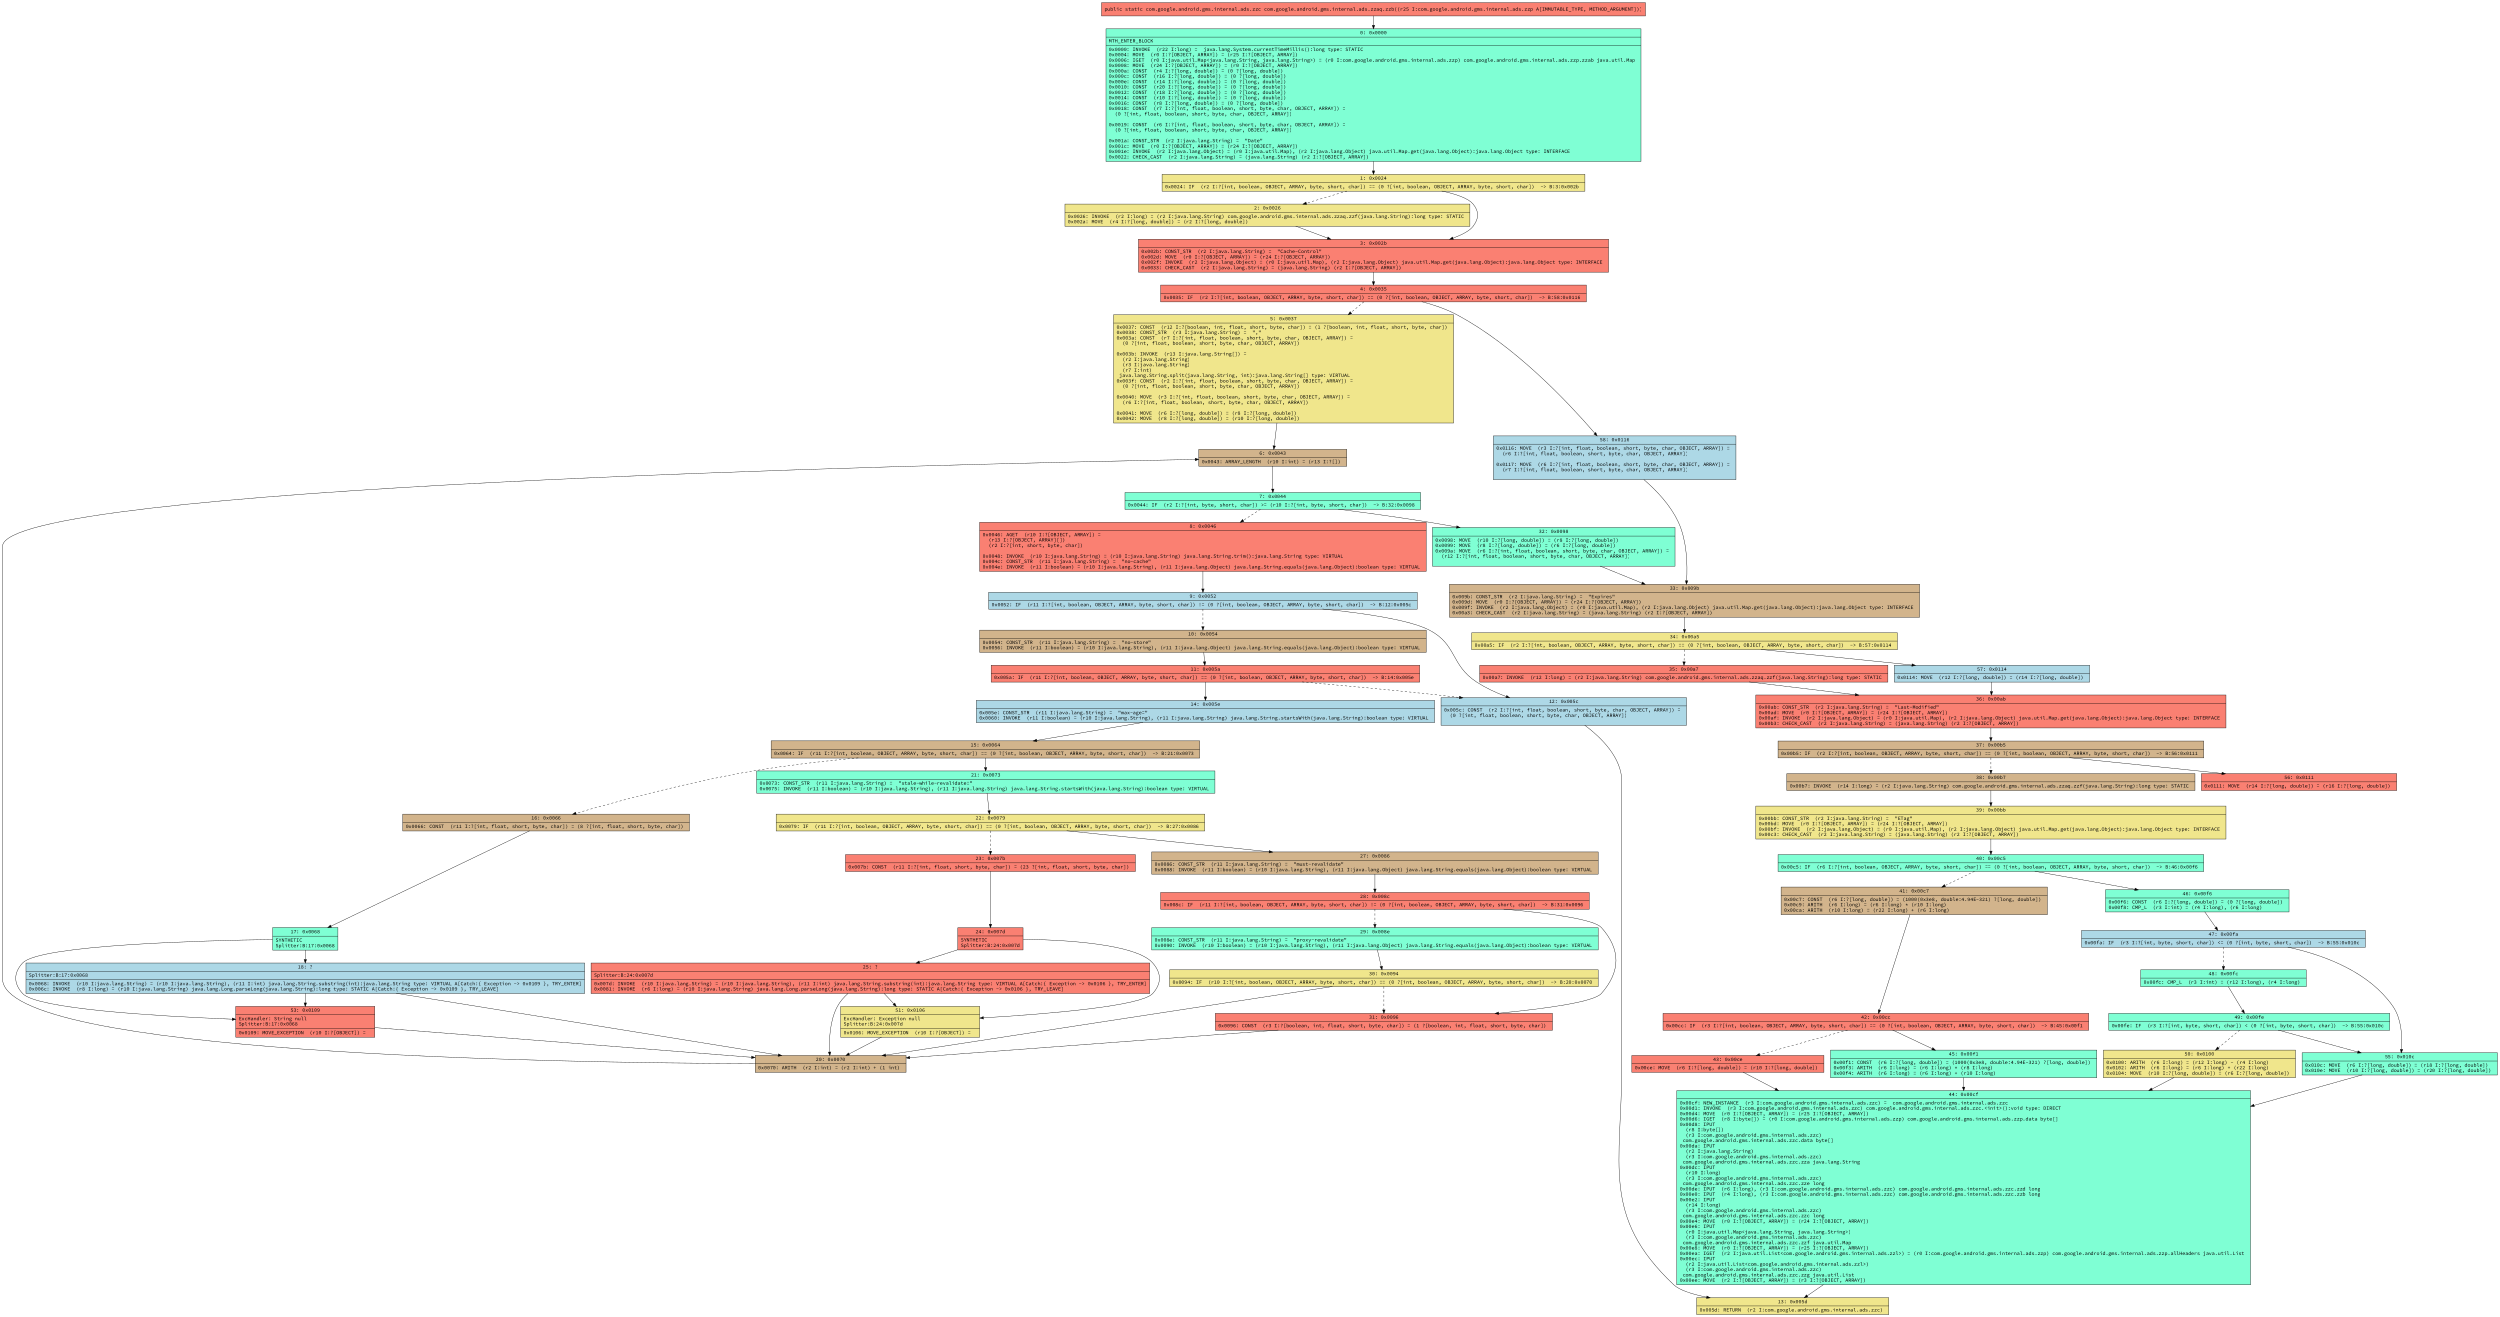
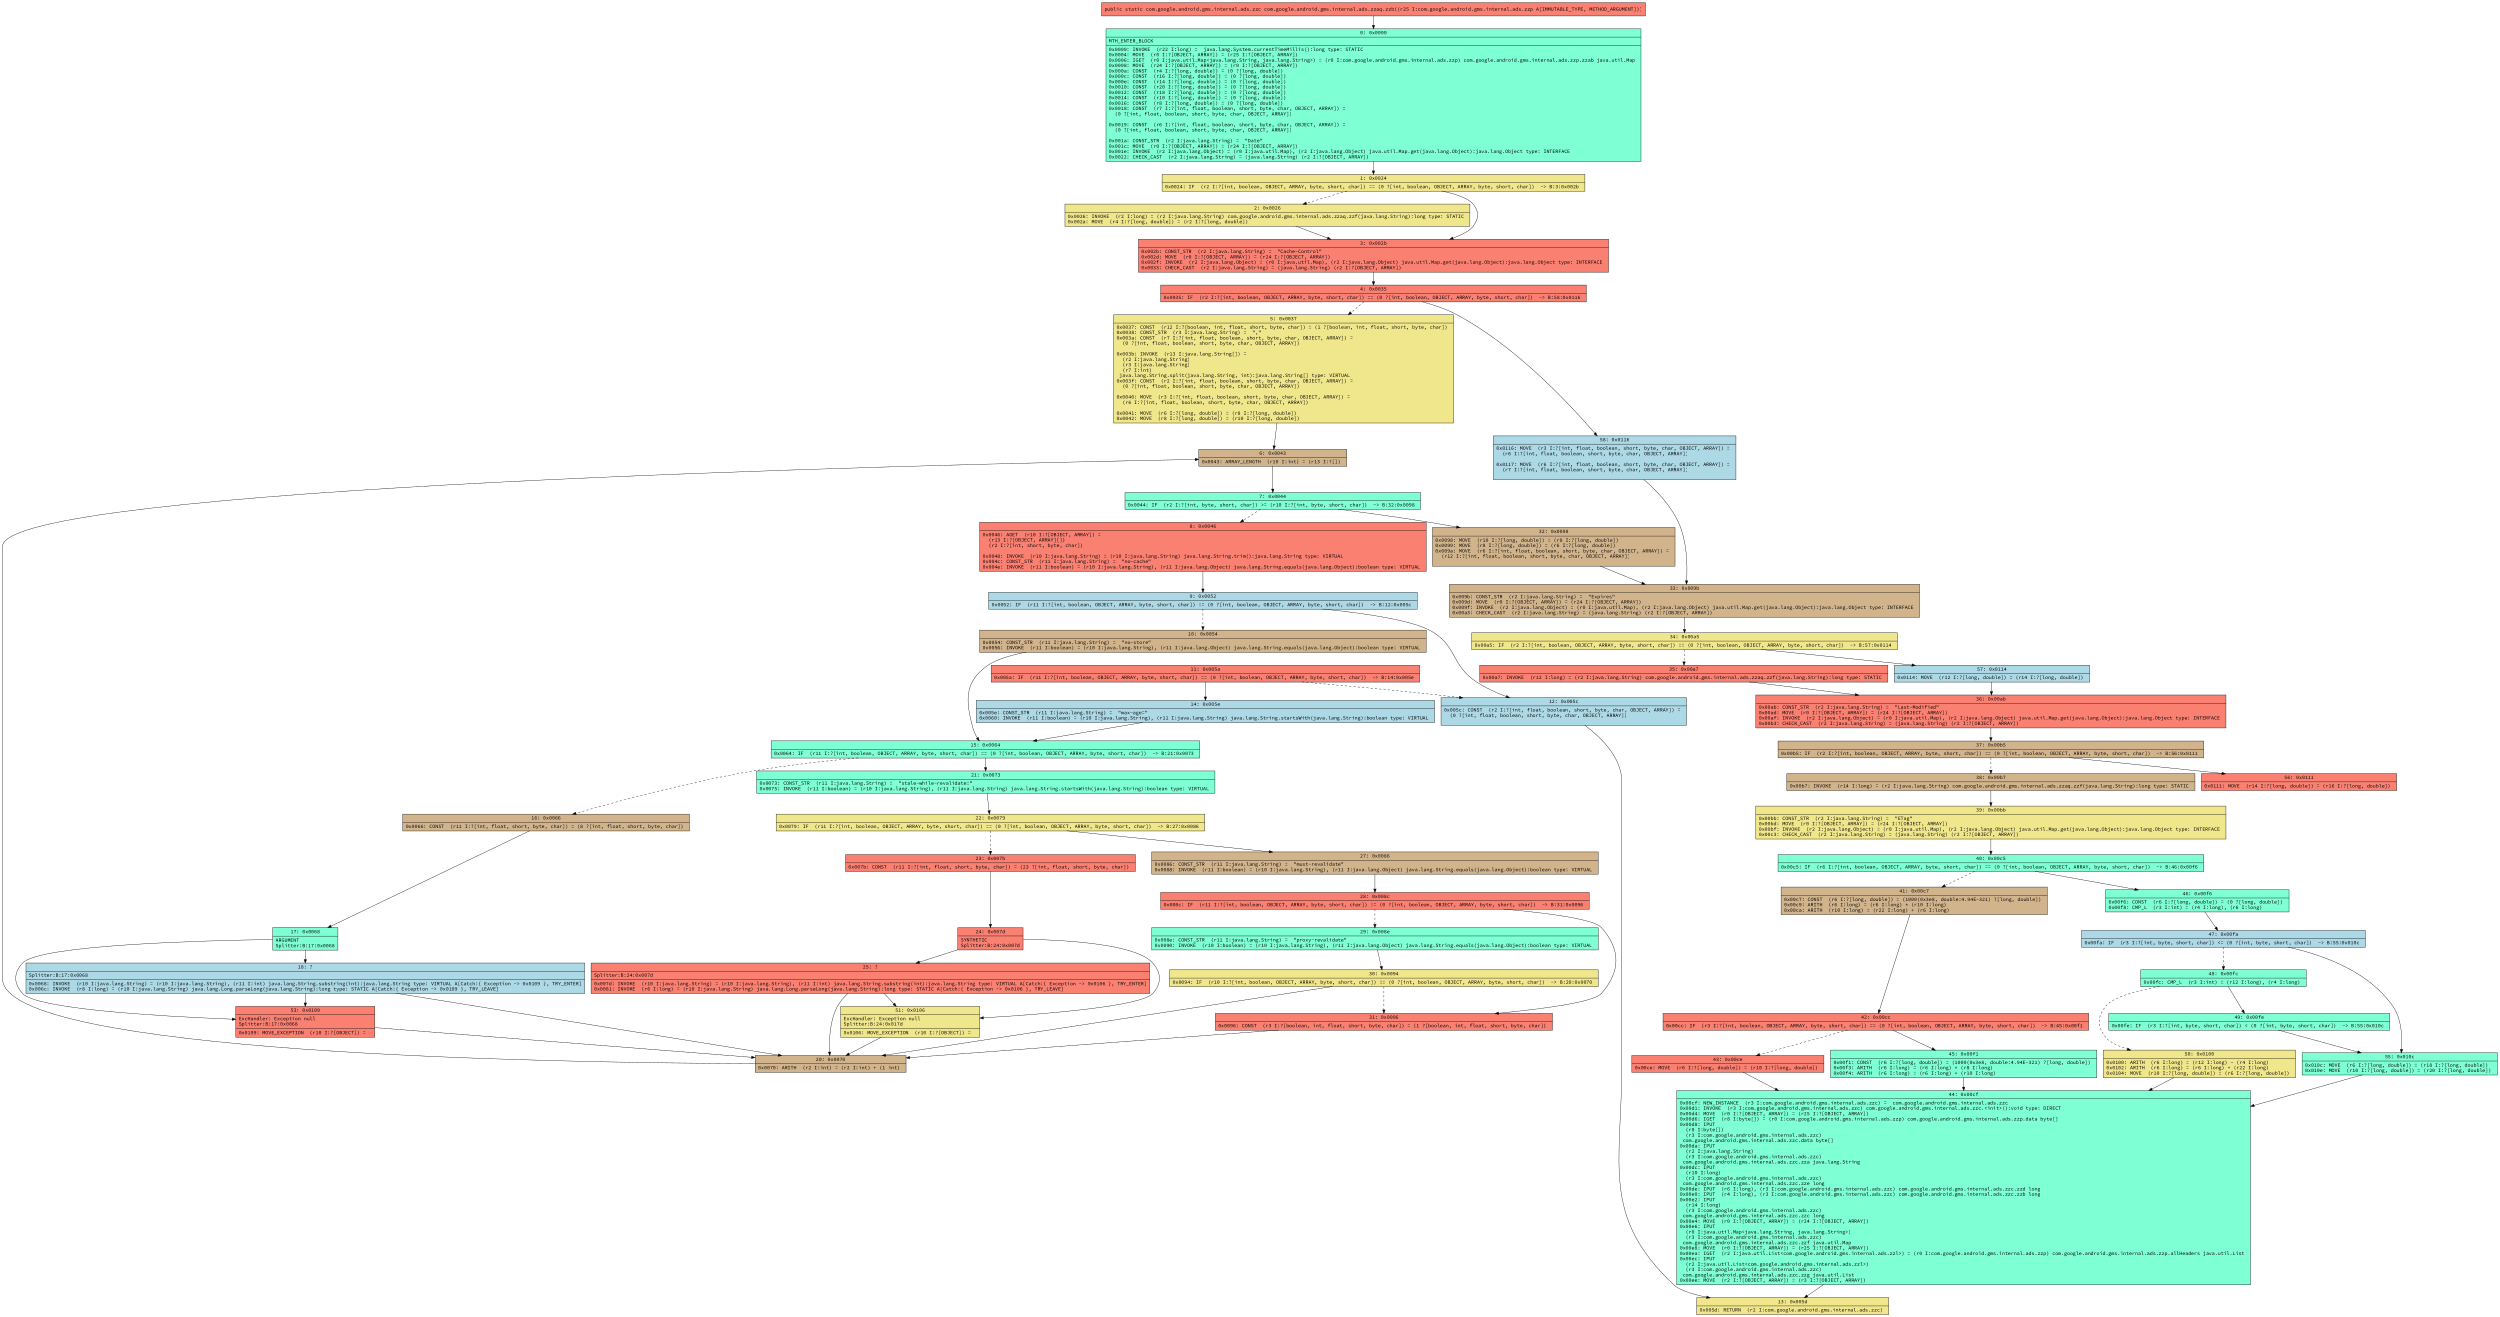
node "32: 0x0098": fillcolor aquamarine -> tan
edge "10: 0x0054" -> "11: 0x005a": now "10: 0x0054" -> "15: 0x0064"
node "15: 0x0064": fillcolor tan -> aquamarine
node "17: 0x0068": text "SYNTHETIC" -> "ARGUMENT"
node "53: 0x0109": text "ExcHandler: String null" -> "ExcHandler: Exception null"
node "51: 0x0106": text "Splitter:B:24:0x007d" -> "Splitter:B:24:0x017d"
edge "49: 0x00fe" -> "50: 0x0100": now "48: 0x00fc" -> "50: 0x0100"
